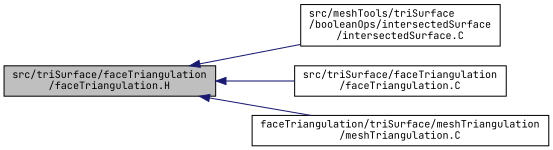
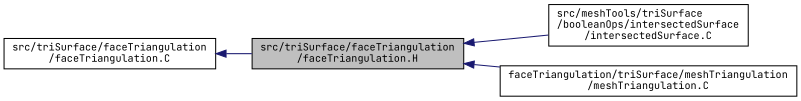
edge "src/triSurface/faceTriangulation /faceTriangulation.C" -> "src/triSurface/faceTriangulation /faceTriangulation.H": reversed
